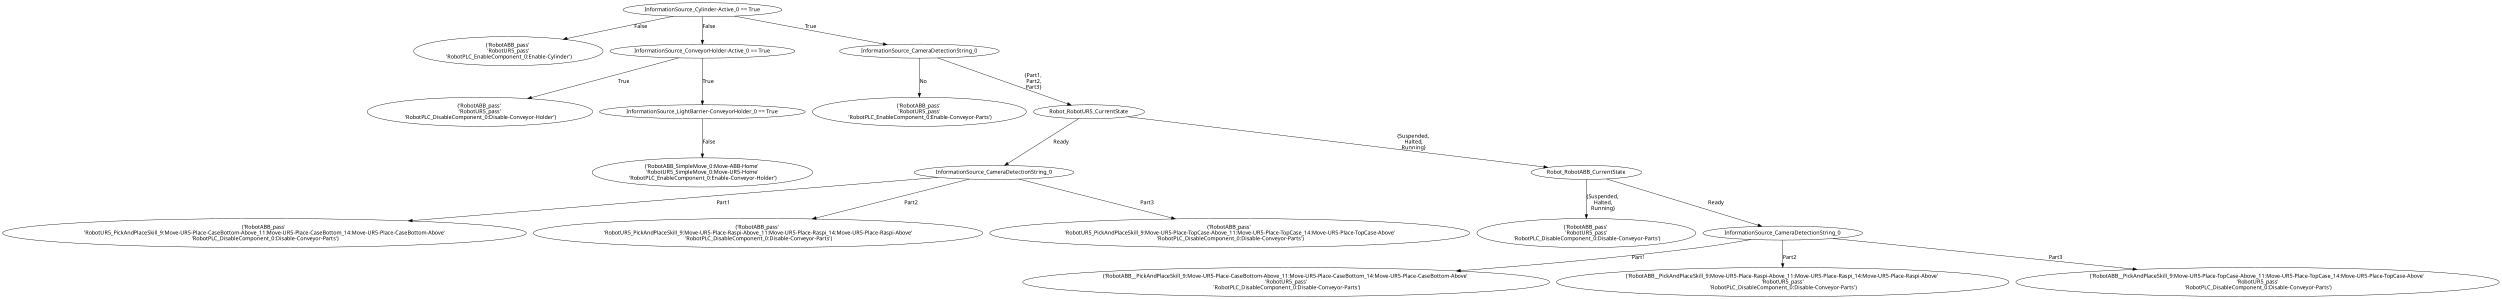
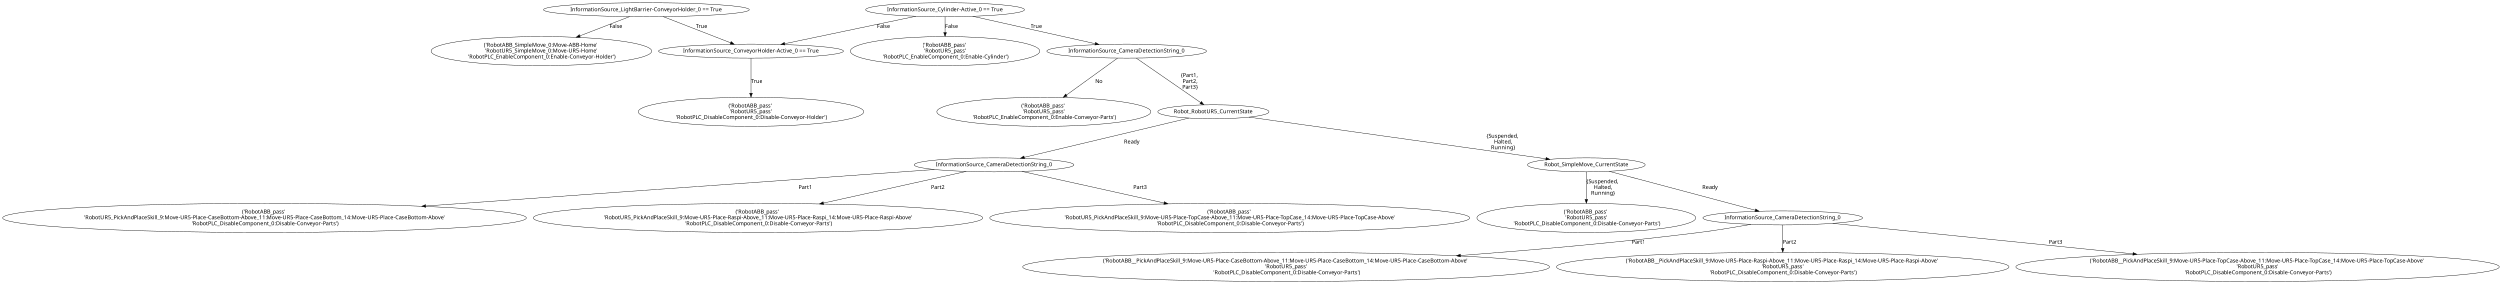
edge "InformationSource_ConveyorHolder-Active_0 == True" -> "InformationSource_LightBarrier-ConveyorHolder_0 == True": reversed
node "Robot_RobotABB_CurrentState": label "Robot_RobotABB_CurrentState" -> "Robot_SimpleMove_CurrentState"
